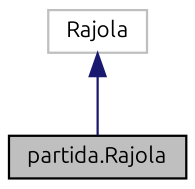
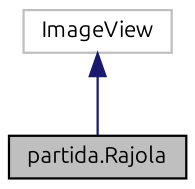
node "Rajola": label "Rajola" -> "ImageView"
